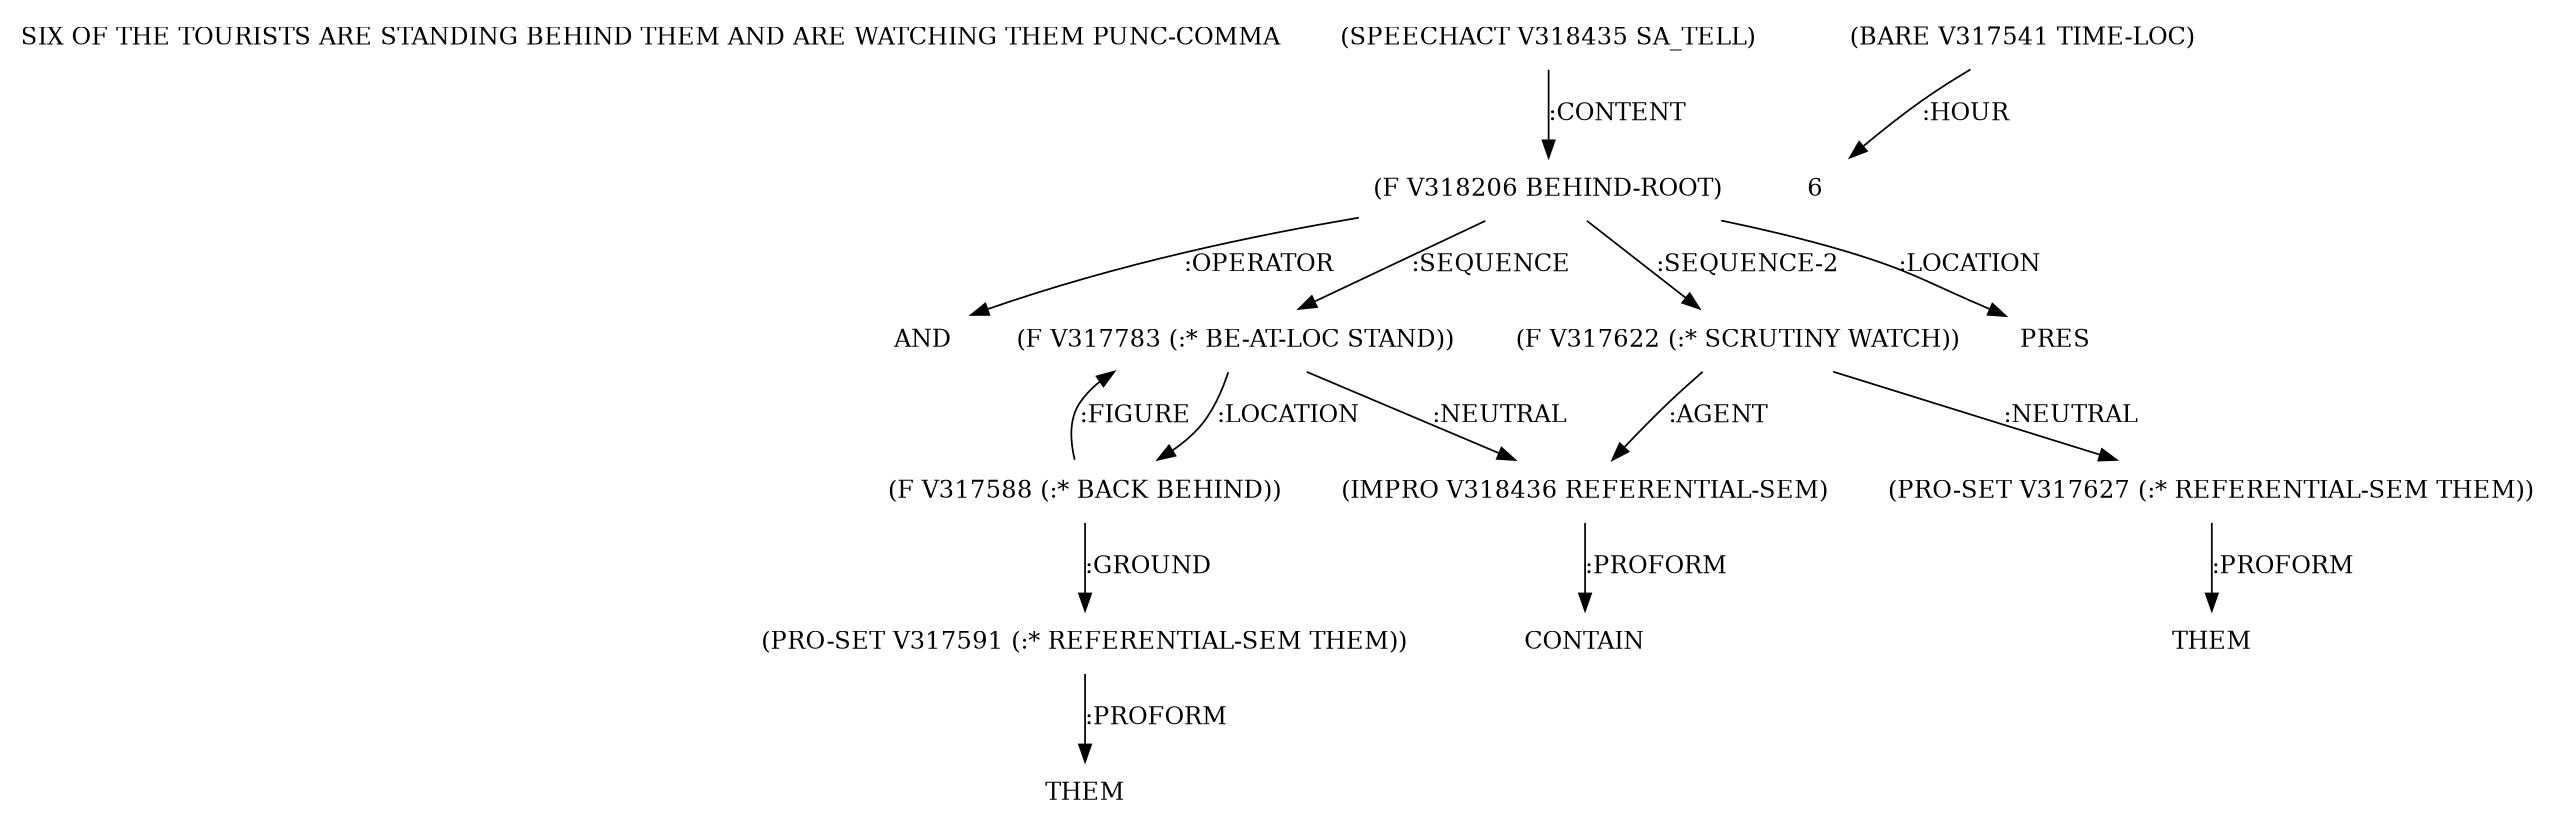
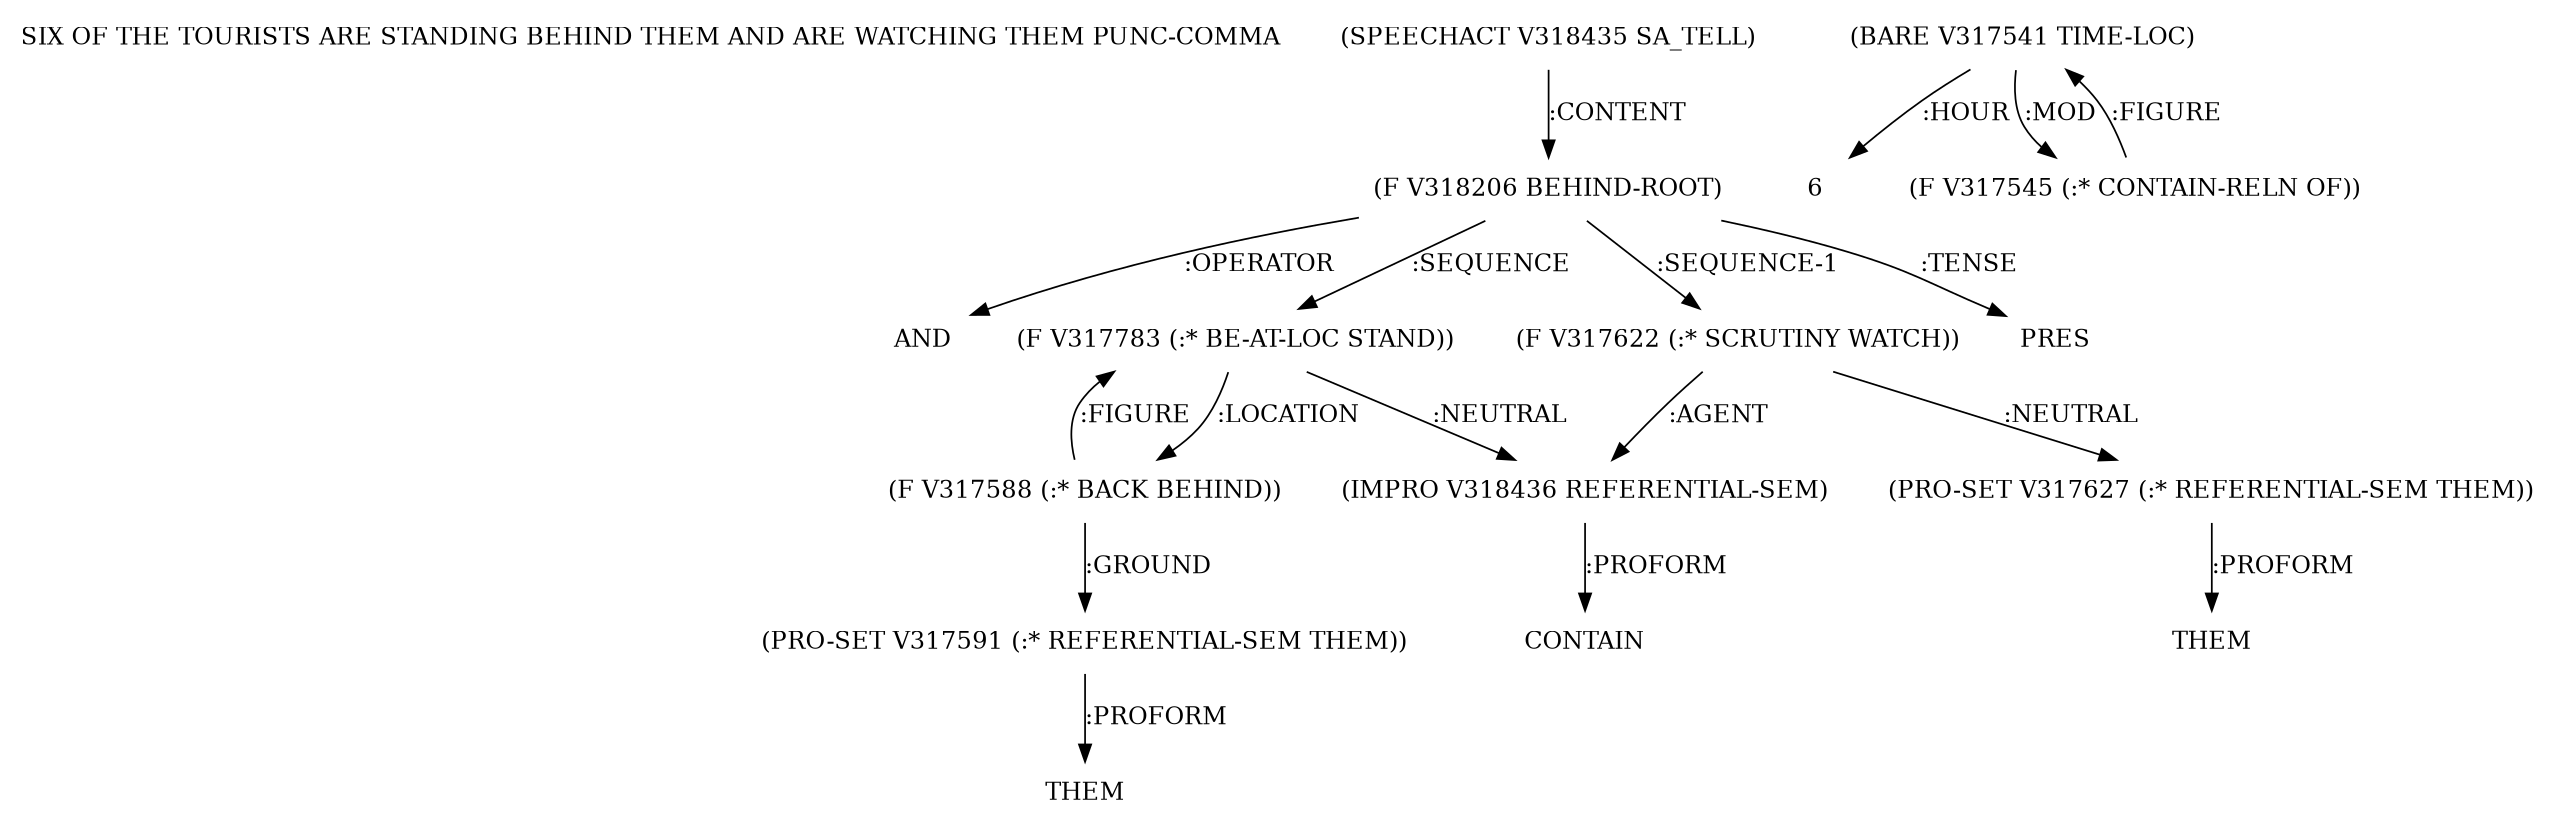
node "(F V317545 (:* CONTAIN-RELN OF))": added
edge "(F V318206 BEHIND-ROOT)" -> "(F V317622 (:* SCRUTINY WATCH))": label ":SEQUENCE-2" -> ":SEQUENCE-1"
edge "(F V318206 BEHIND-ROOT)" -> "PRES": label ":LOCATION" -> ":TENSE"
